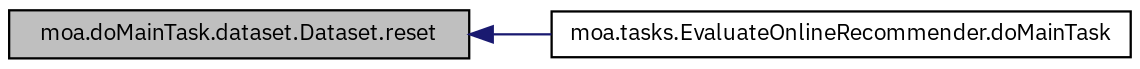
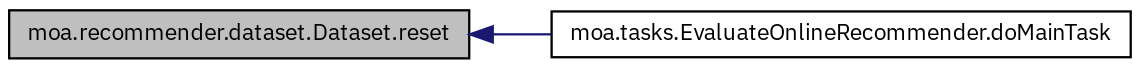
node "moa.doMainTask.dataset.Dataset.reset": label "moa.doMainTask.dataset.Dataset.reset" -> "moa.recommender.dataset.Dataset.reset"
